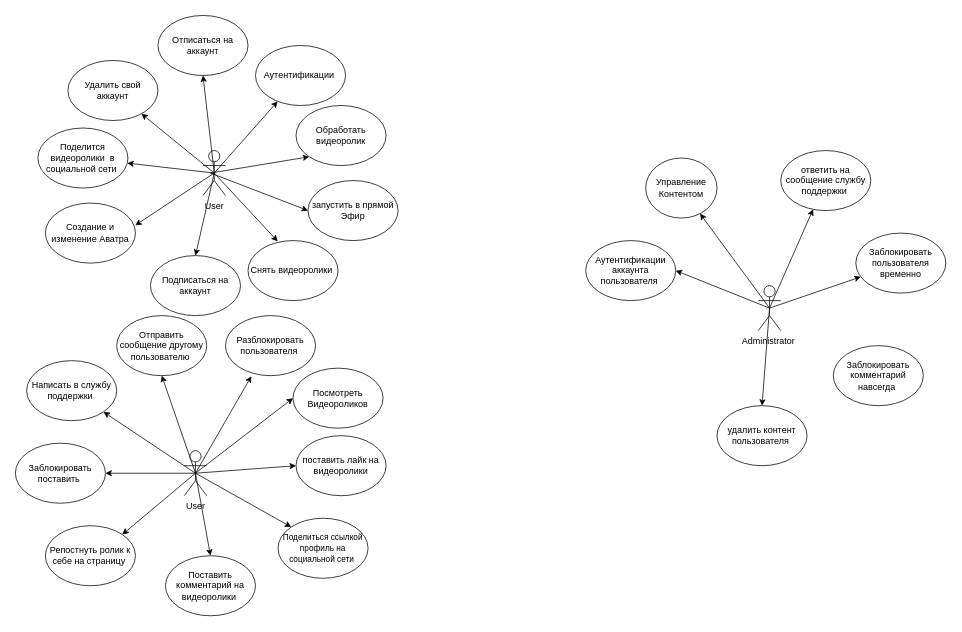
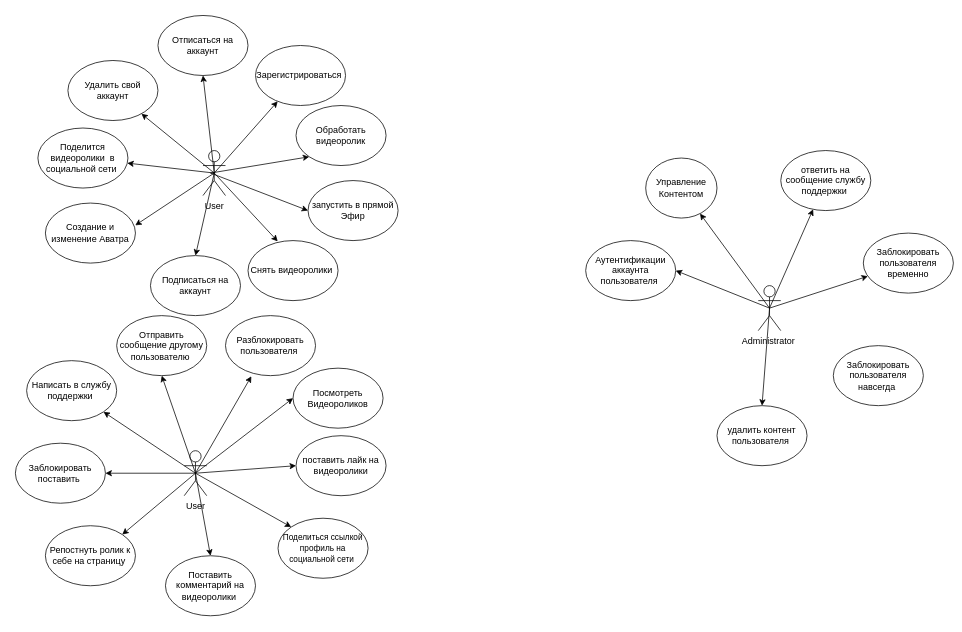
node "Аутентификации": label "Аутентификации" -> "Зарегистрироваться"
node "Заблокировать пользователя временно": moved (900, 263) -> (908, 263)
node "Заблокировать комментарий навсегда": label "Заблокировать комментарий навсегда" -> "Заблокировать пользователя навсегда"
